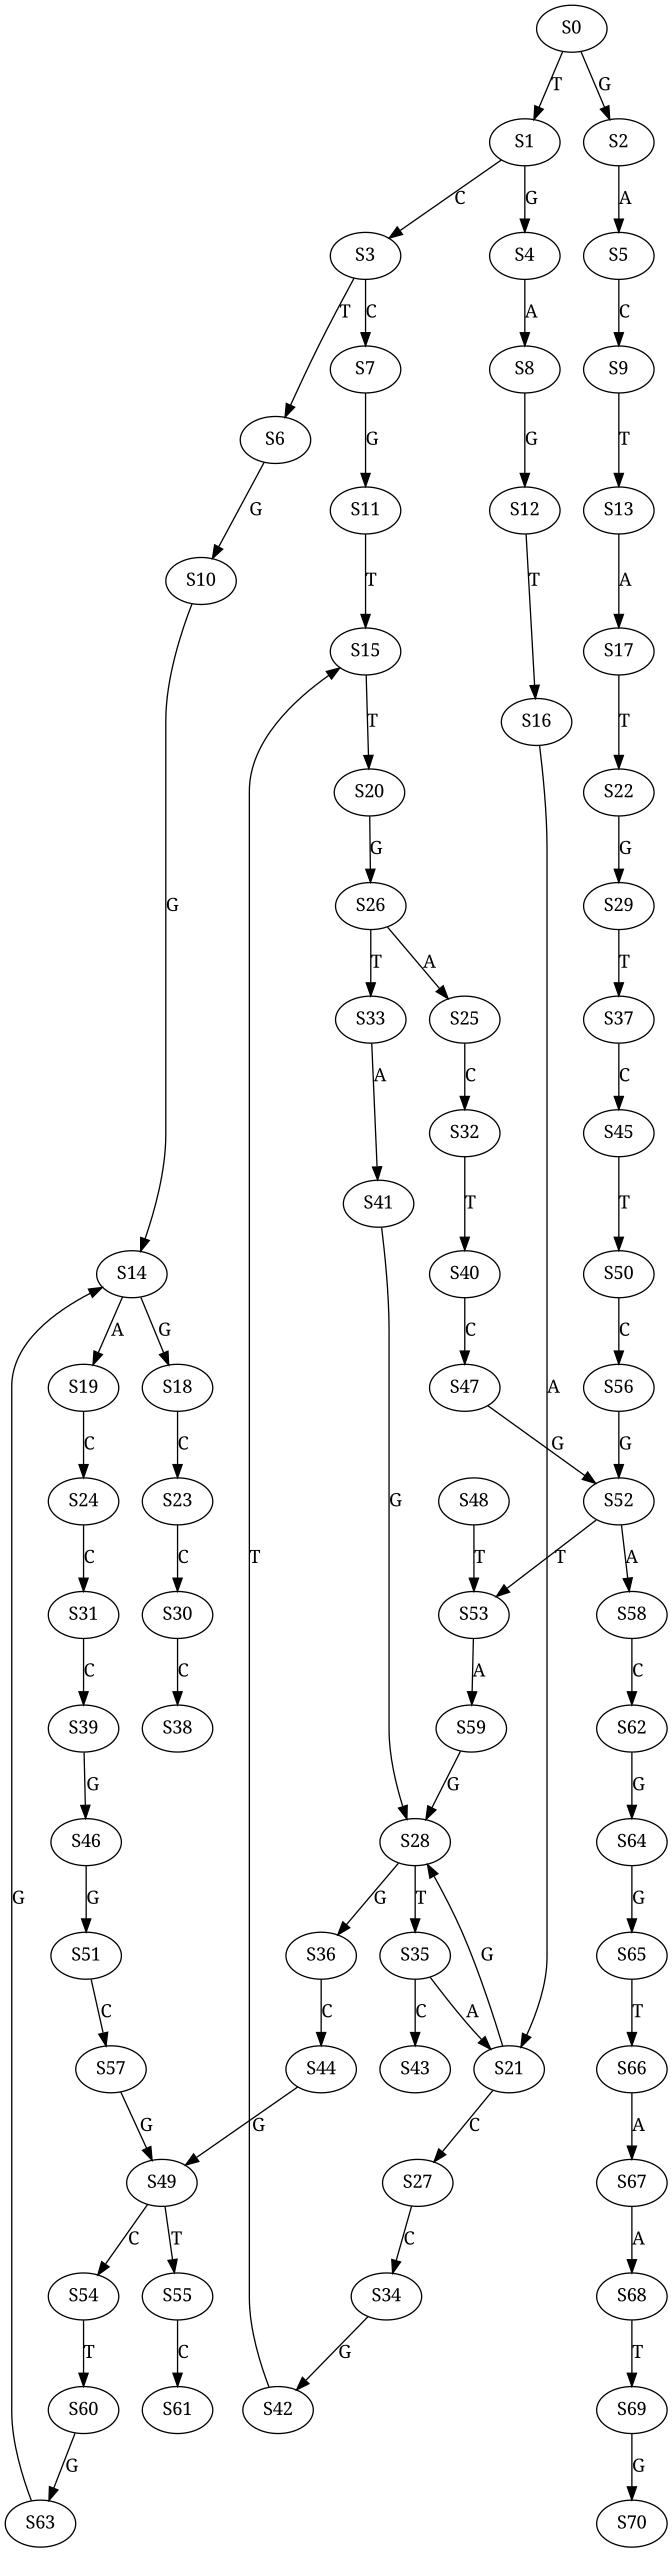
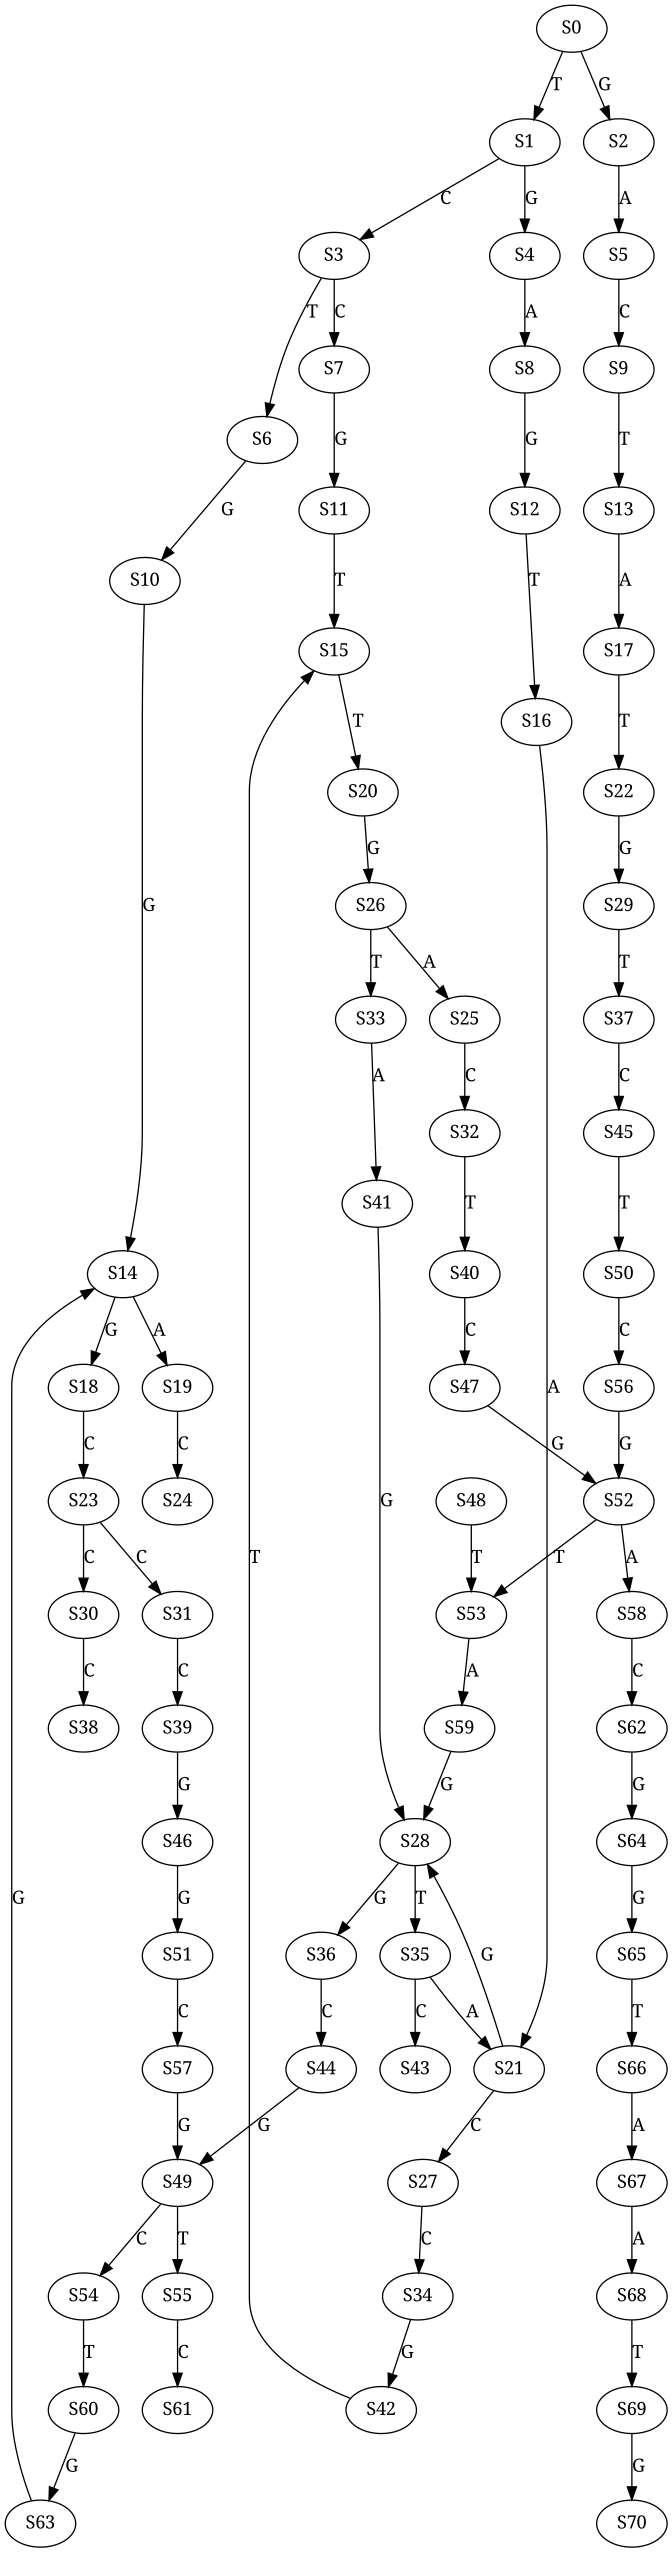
edge "S24" -> "S31": now "S23" -> "S31"
